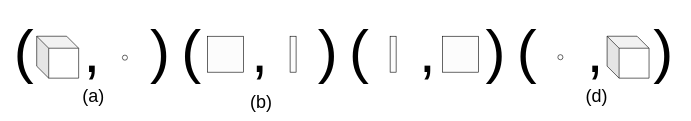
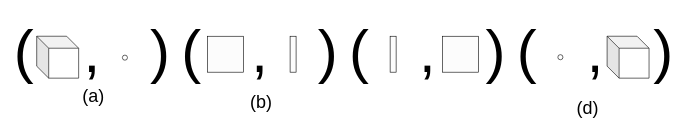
node "(d)": moved (597, 96) -> (588, 108)
